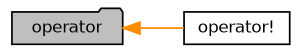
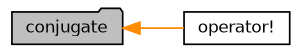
node "operator": label "operator" -> "conjugate"
